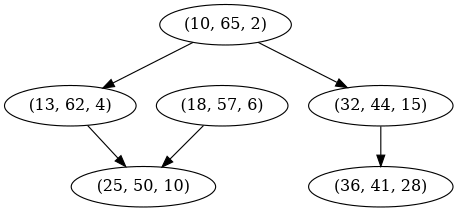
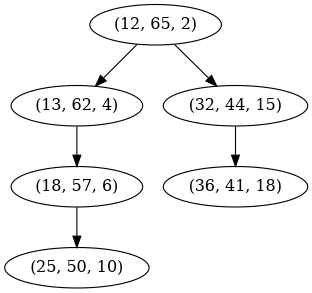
node "(10, 65, 2)": label "(10, 65, 2)" -> "(12, 65, 2)"
edge "(13, 62, 4)" -> "(25, 50, 10)": now "(13, 62, 4)" -> "(18, 57, 6)"
node "(36, 41, 28)": label "(36, 41, 28)" -> "(36, 41, 18)"
